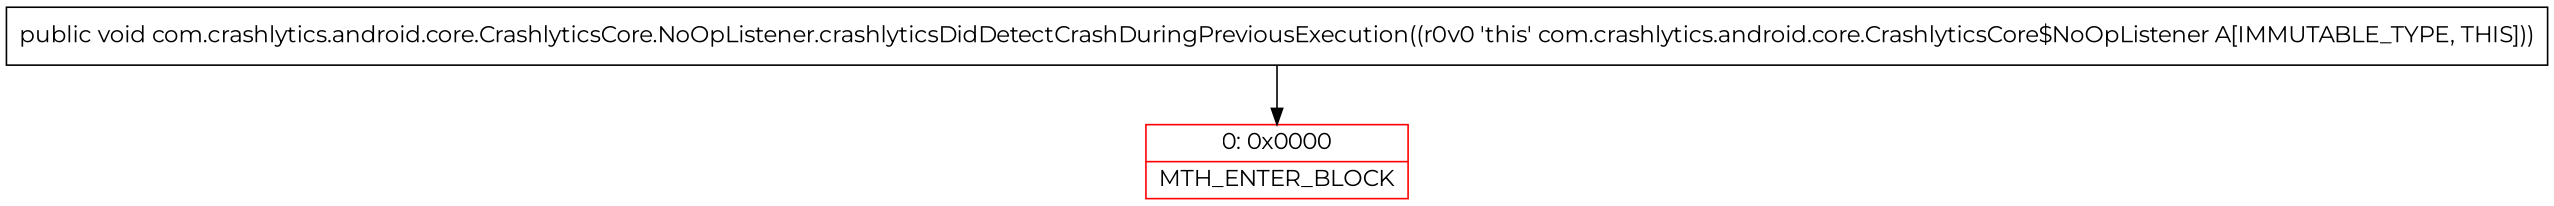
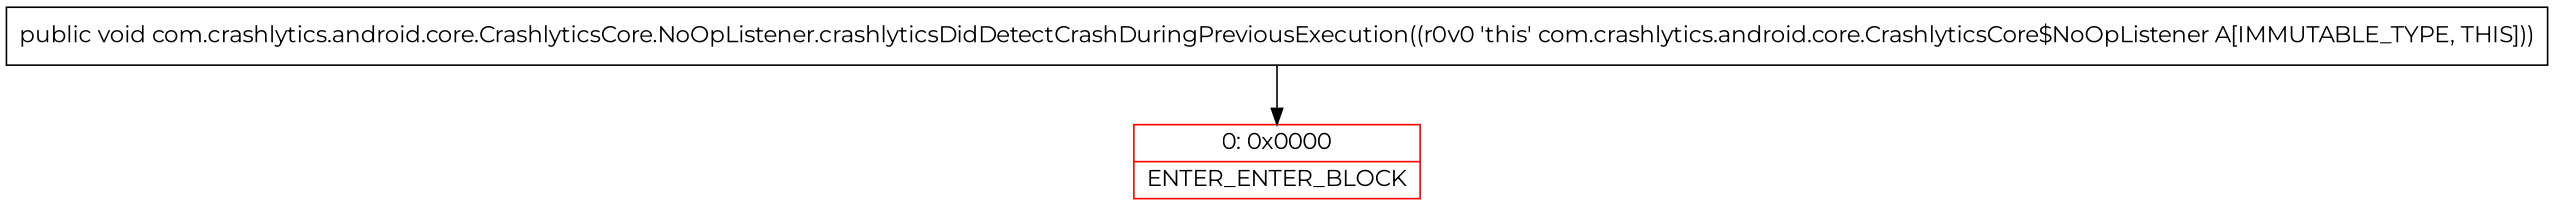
node "0: 0x0000": text "MTH_ENTER_BLOCK" -> "ENTER_ENTER_BLOCK"
